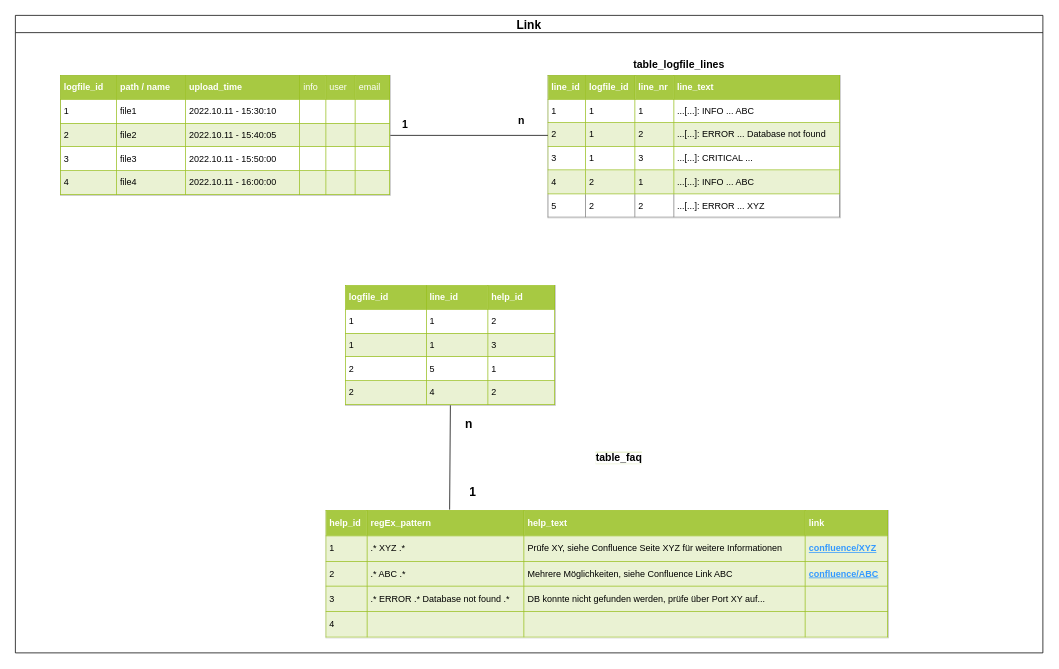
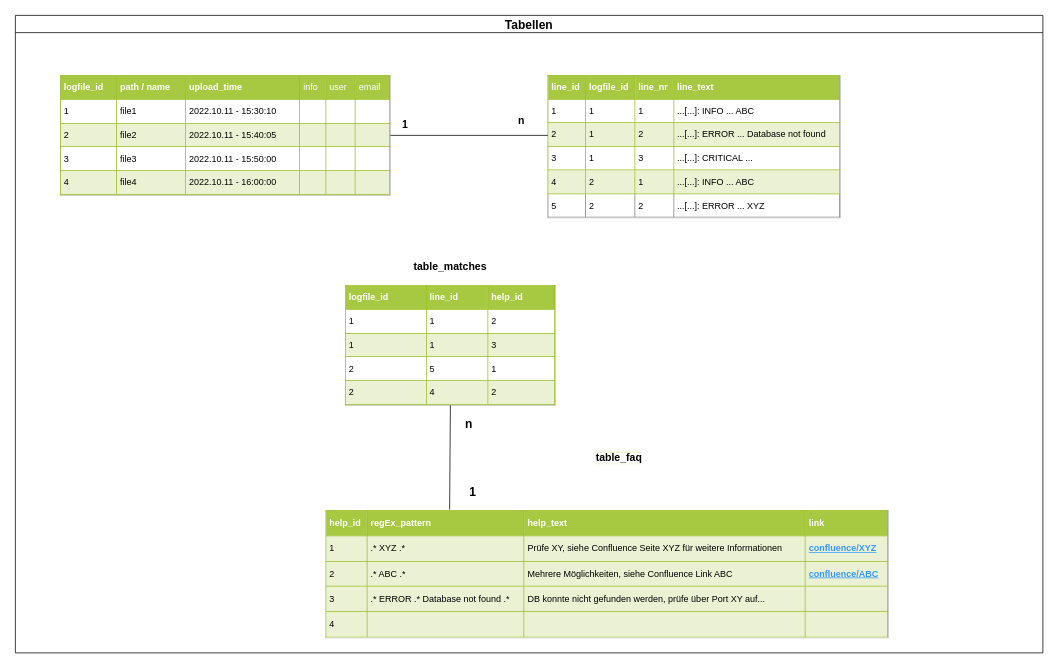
node "Link": label "Link" -> "Tabellen"
node "table_logfile_lines": removed
node "table_matches": added
